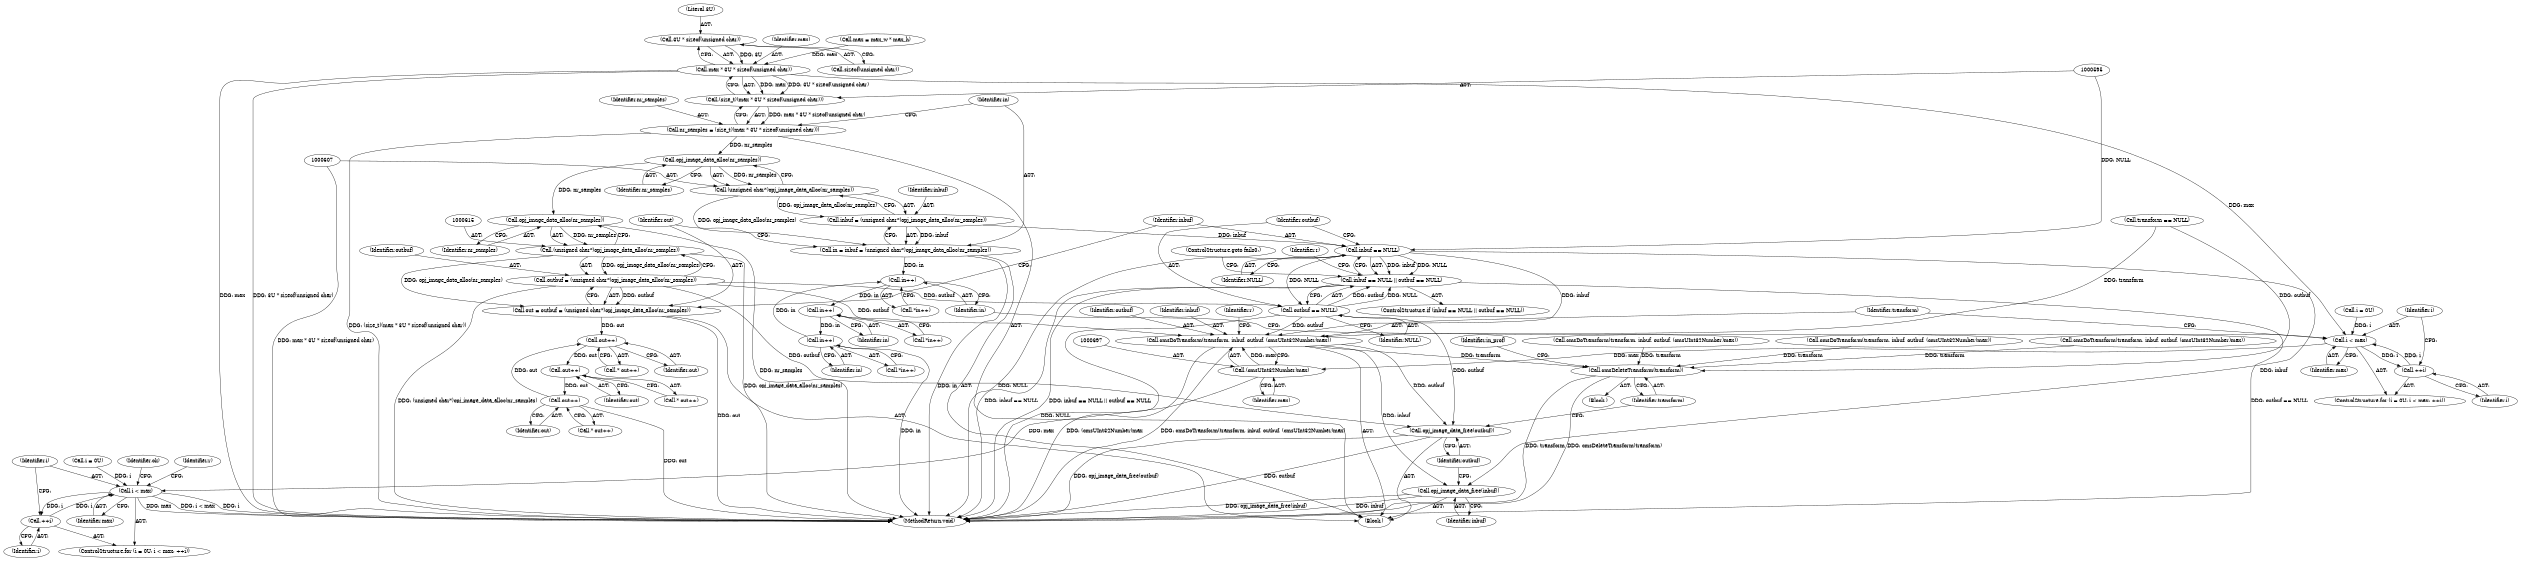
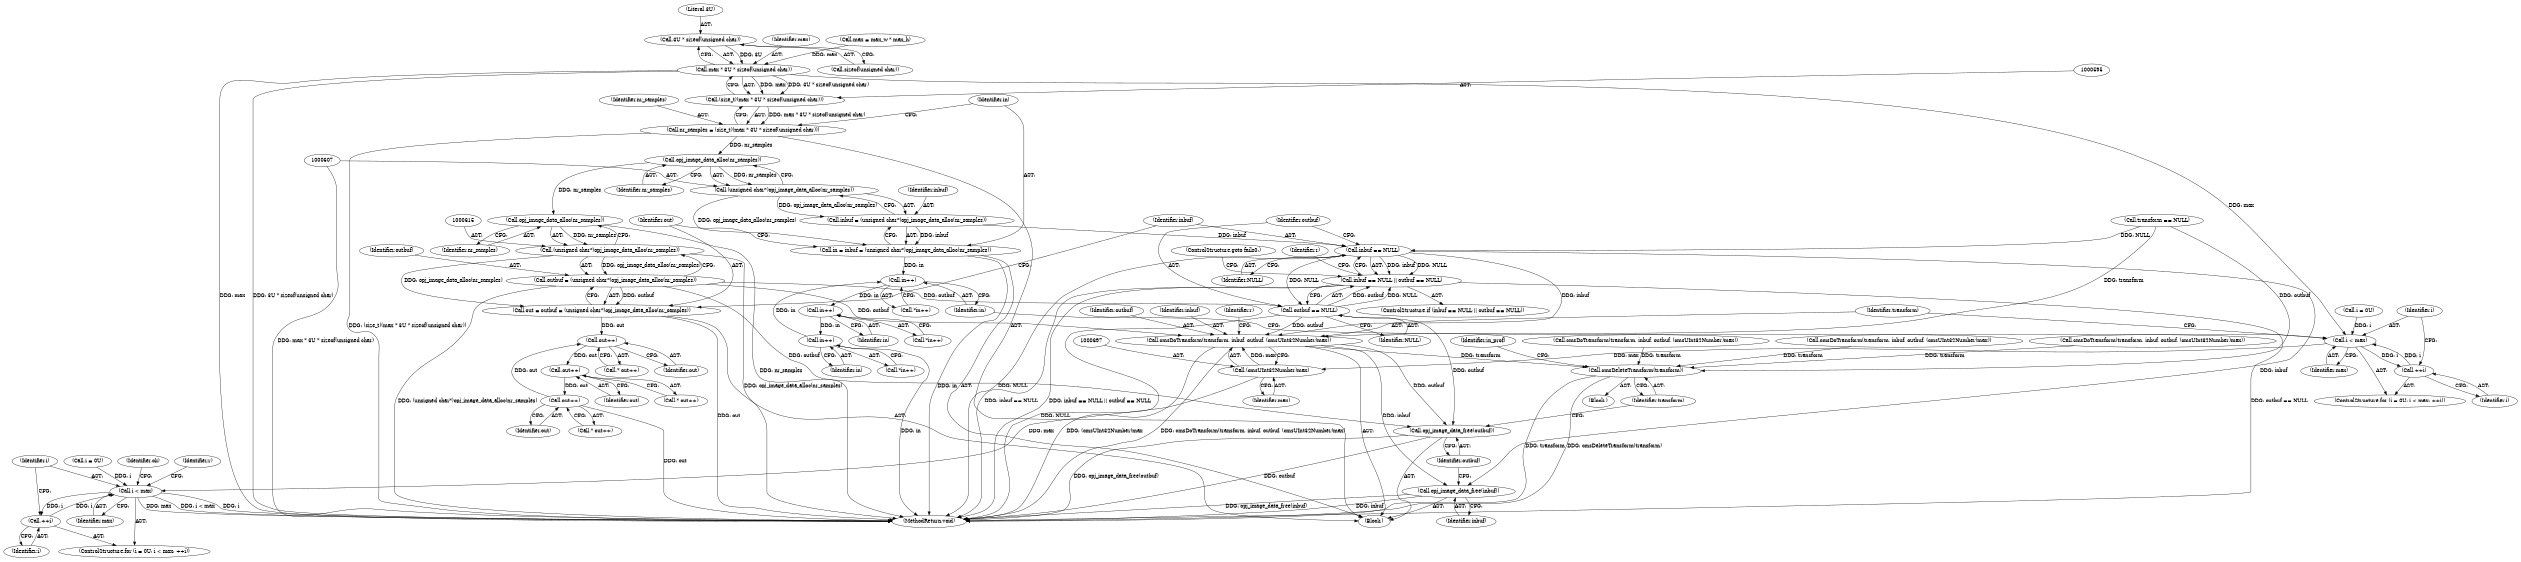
edge "1000595" -> "(Call,inbuf == NULL)": now "(Call,transform == NULL)" -> "(Call,inbuf == NULL)"
